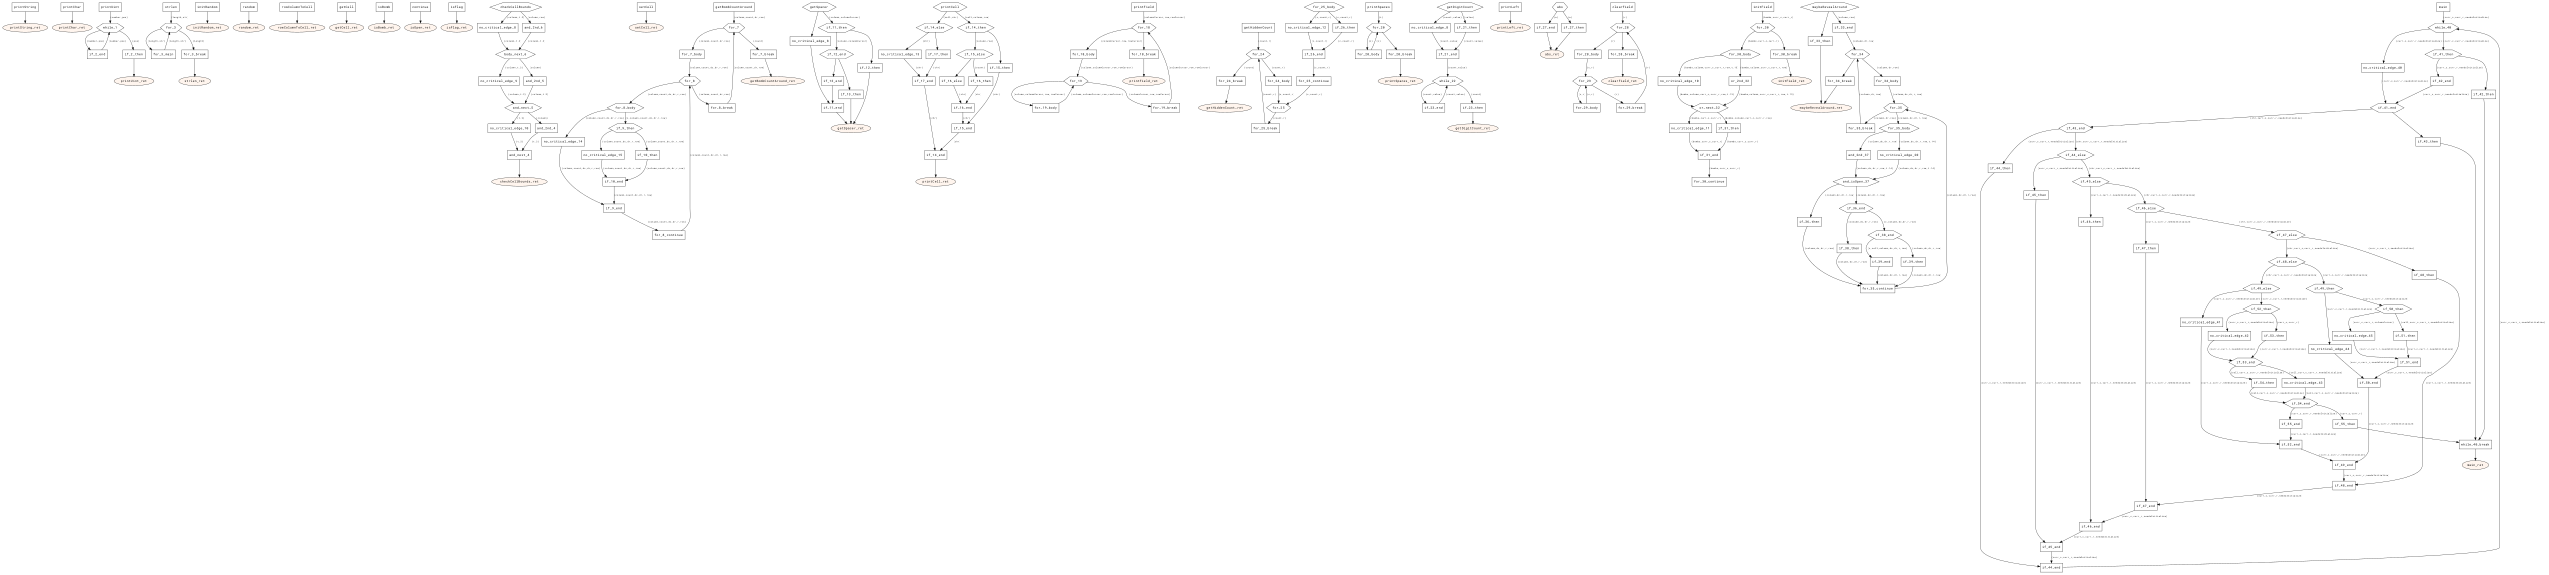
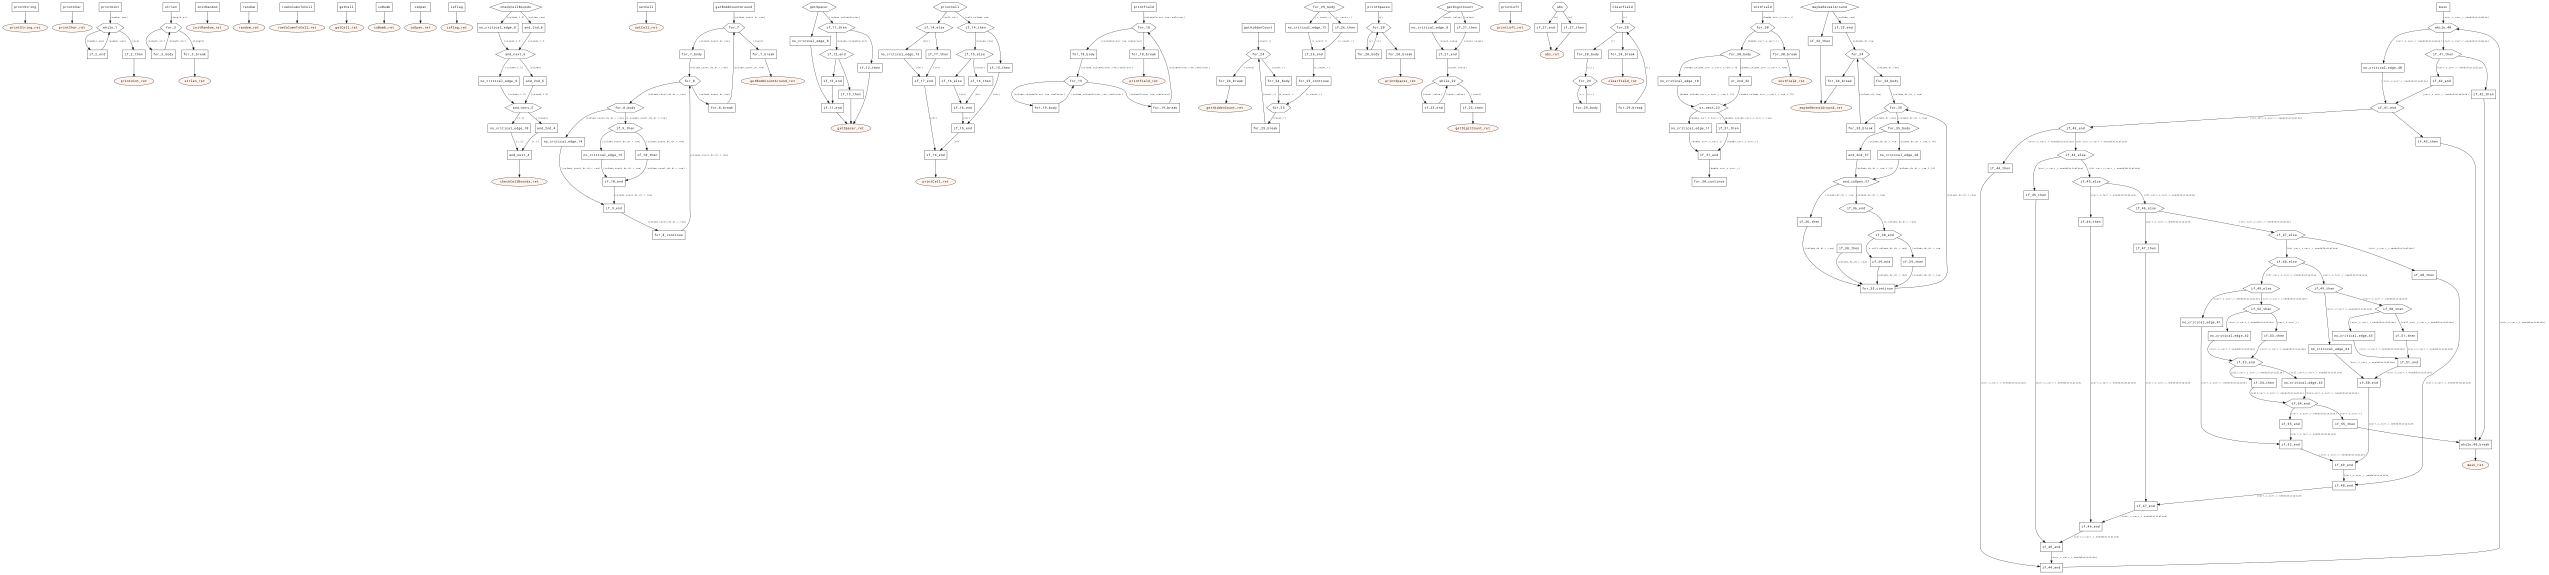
node "continue": label "continue" -> "isOpen"
node "for_3_main": label "for_3_main" -> "for_3_body"
node "body_next_6": label "body_next_6" -> "and_next_6"
edge "for_29" -> "for_29_break": removed, label "(r)"
edge "if_36_end" -> "if_38_then": removed, label "(column,dc,dr,r,row)"
edge "if_50_then" -> "no_critical_edge_45": label "(curr_c,curr_r,columnCursor)" -> "(curr_c,curr_r,needsInitialize)"
